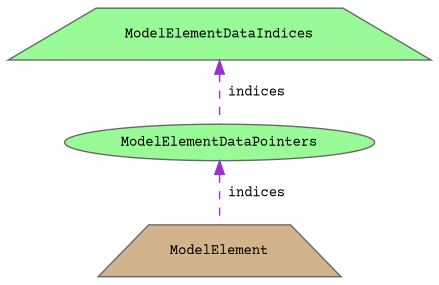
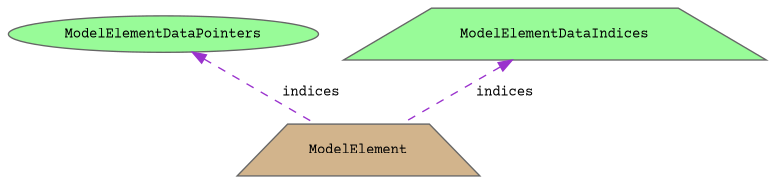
edge "ModelElementDataPointers" -> "ModelElementDataIndices": now "ModelElement" -> "ModelElementDataIndices"
